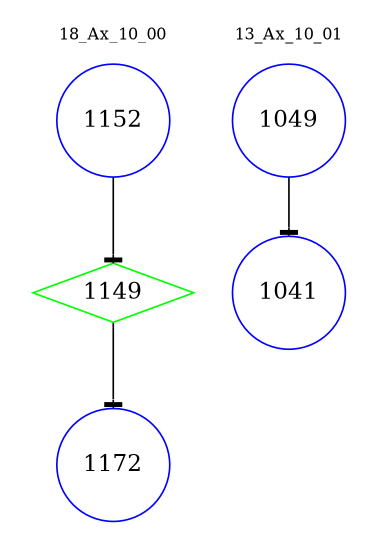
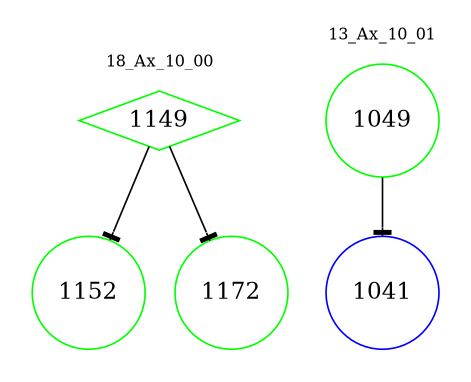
node "1152": color blue -> green
node "1049": color blue -> green
edge "1152" -> "1149": reversed
node "1172": color blue -> green
